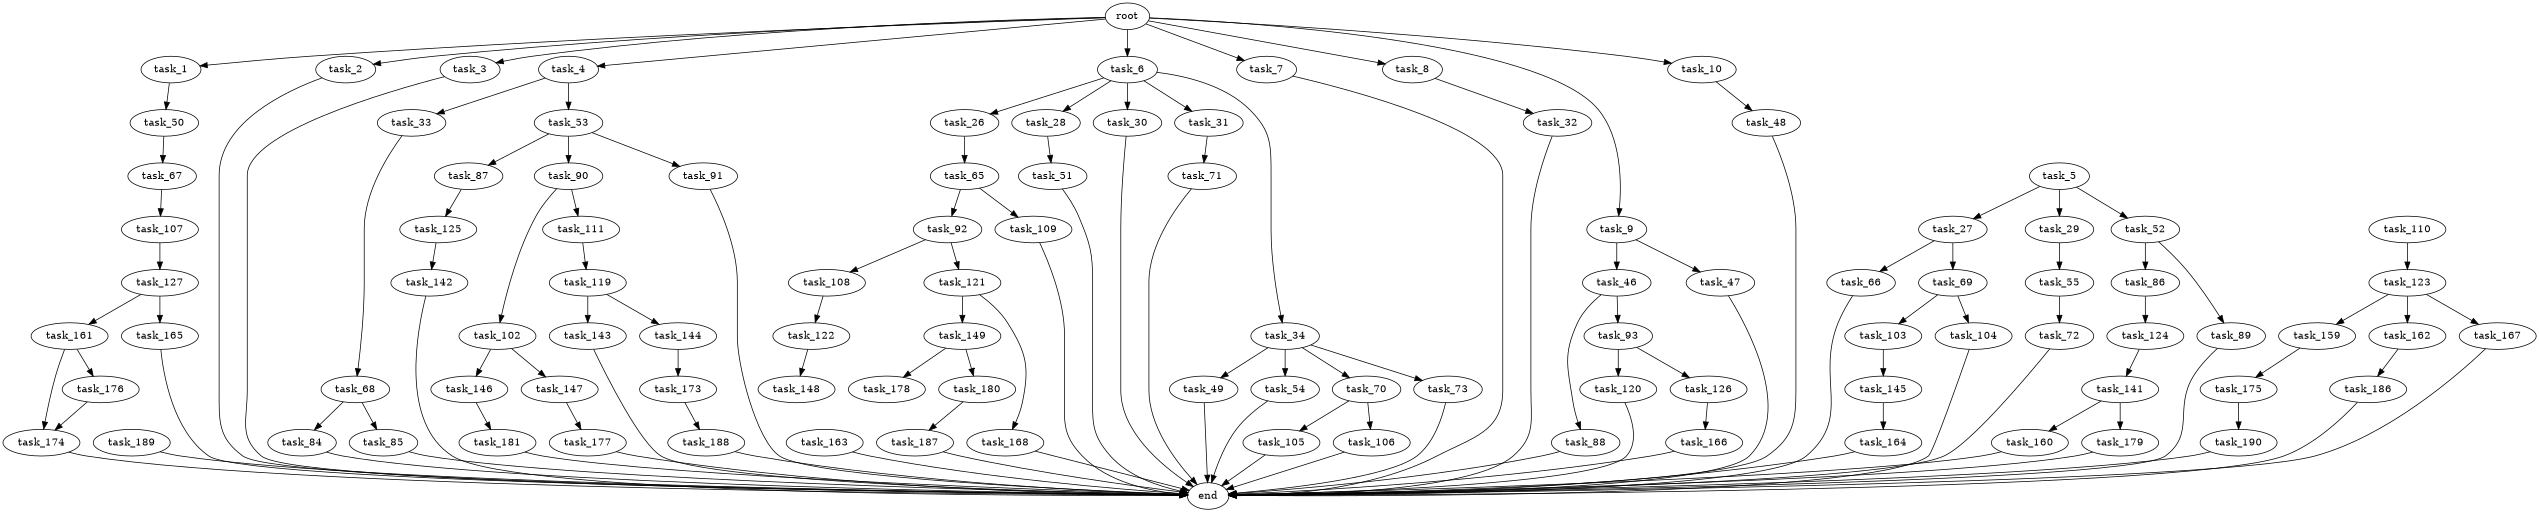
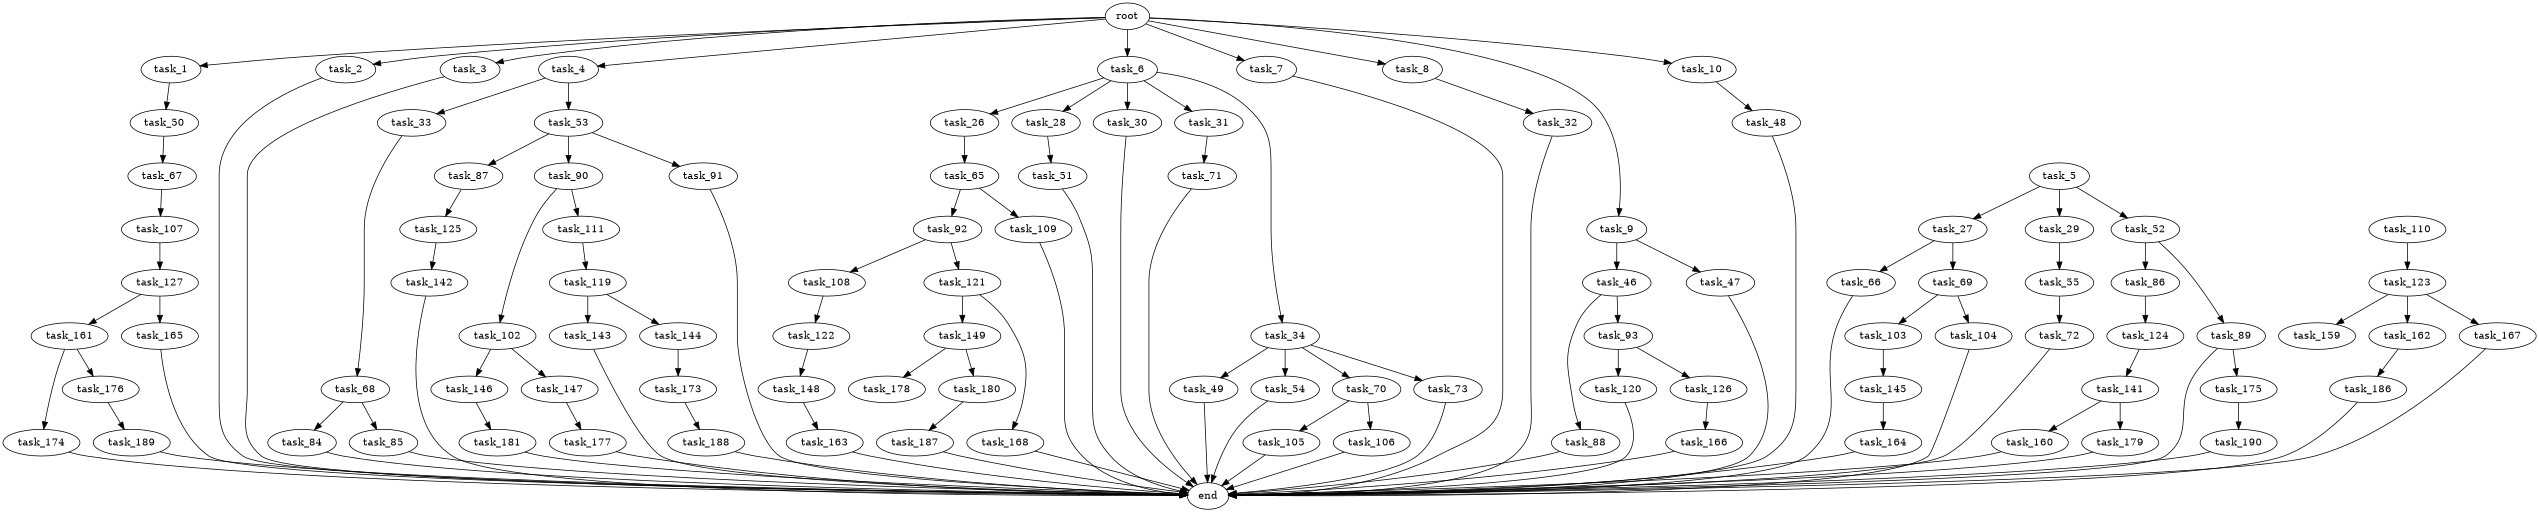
edge "task_159" -> "task_175": now "task_89" -> "task_175"
edge "task_176" -> "task_174": now "task_176" -> "task_189"
edge "task_148" -> "task_163": added
